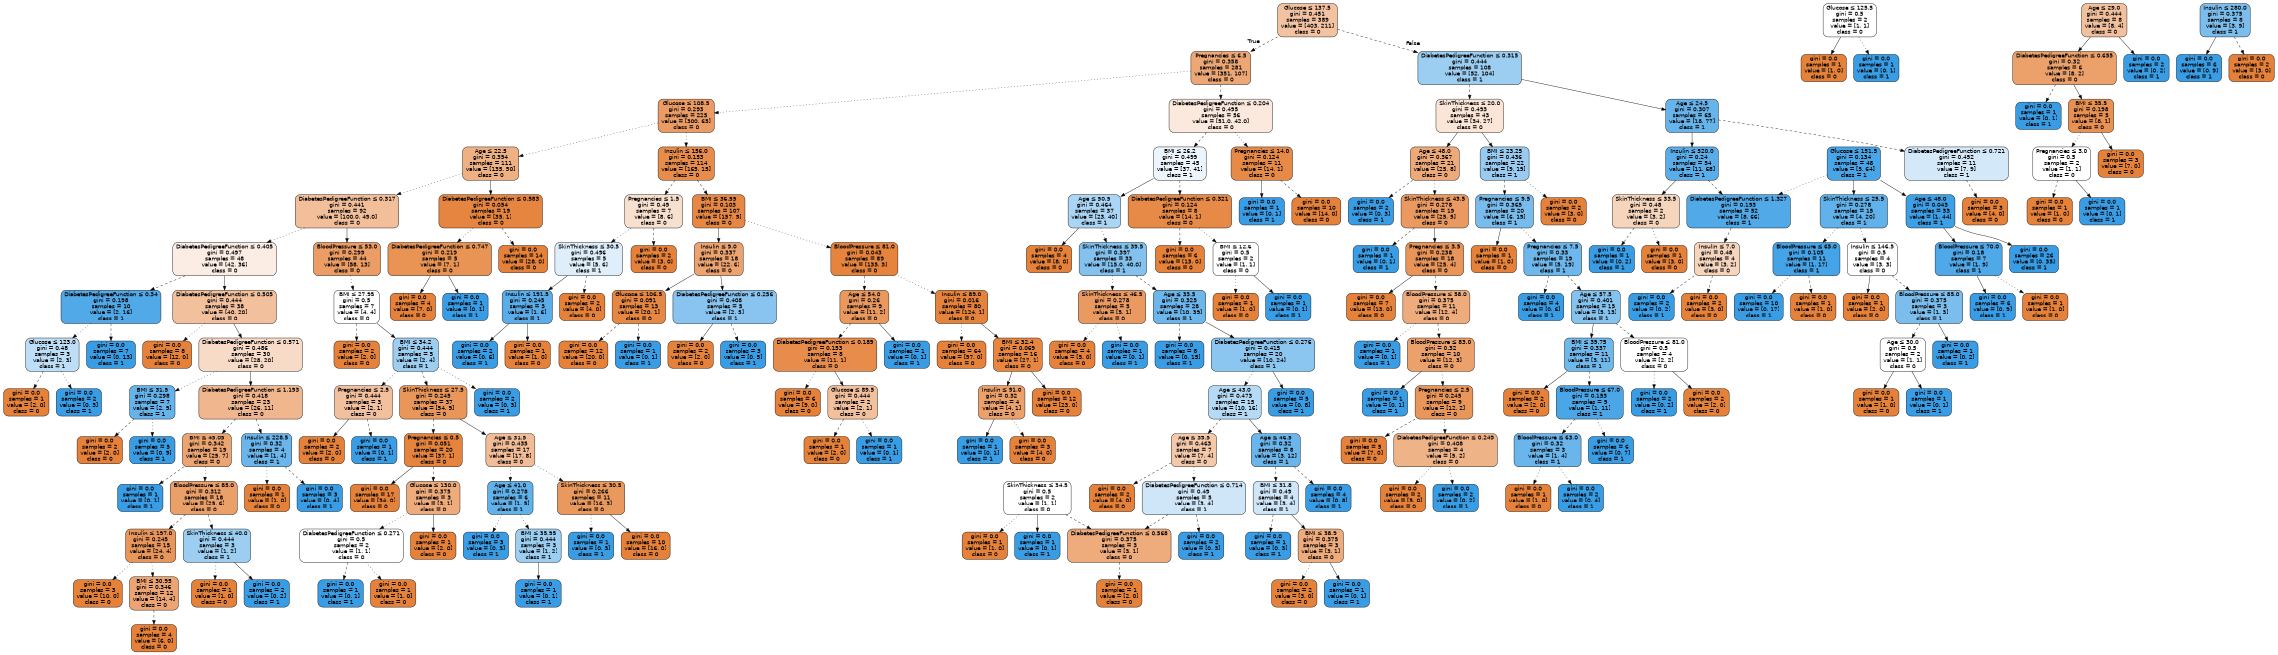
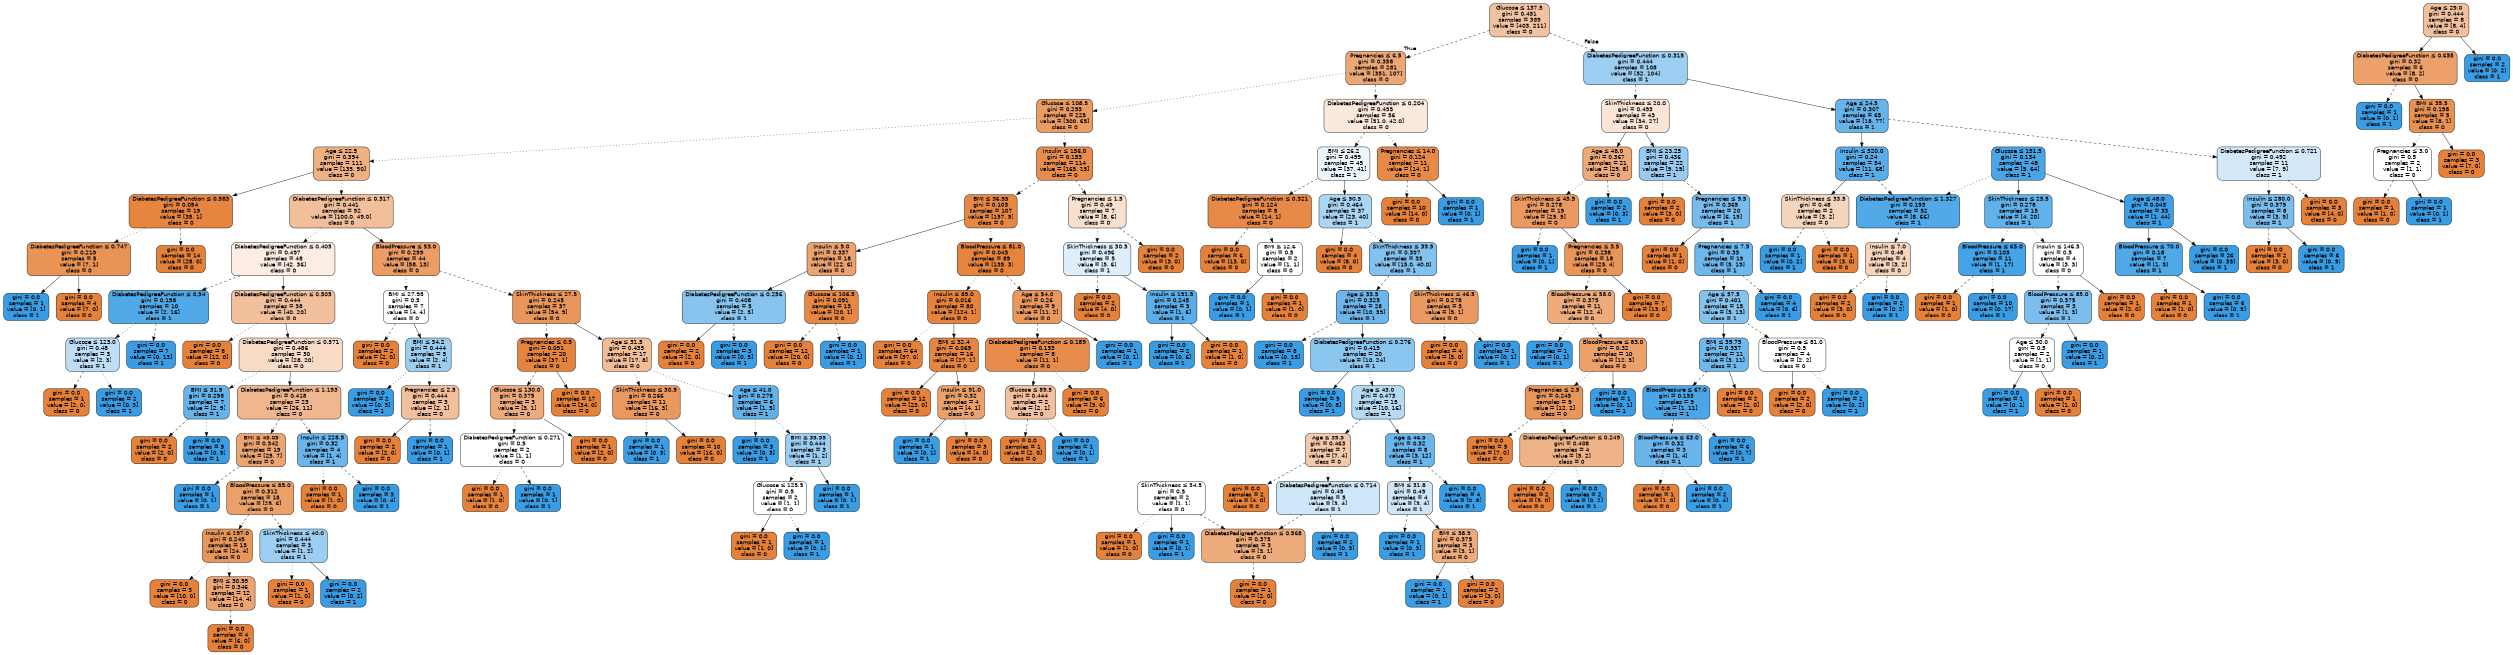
edge "DiabetesPedigreeFunction ≤ 0.721" -> "Insulin ≤ 280.0": added
edge "BMI ≤ 34.2" -> "SkinThickness ≤ 27.5": now "BloodPressure ≤ 53.0" -> "SkinThickness ≤ 27.5"
edge "BMI ≤ 35.95" -> "Glucose ≤ 125.5": added
